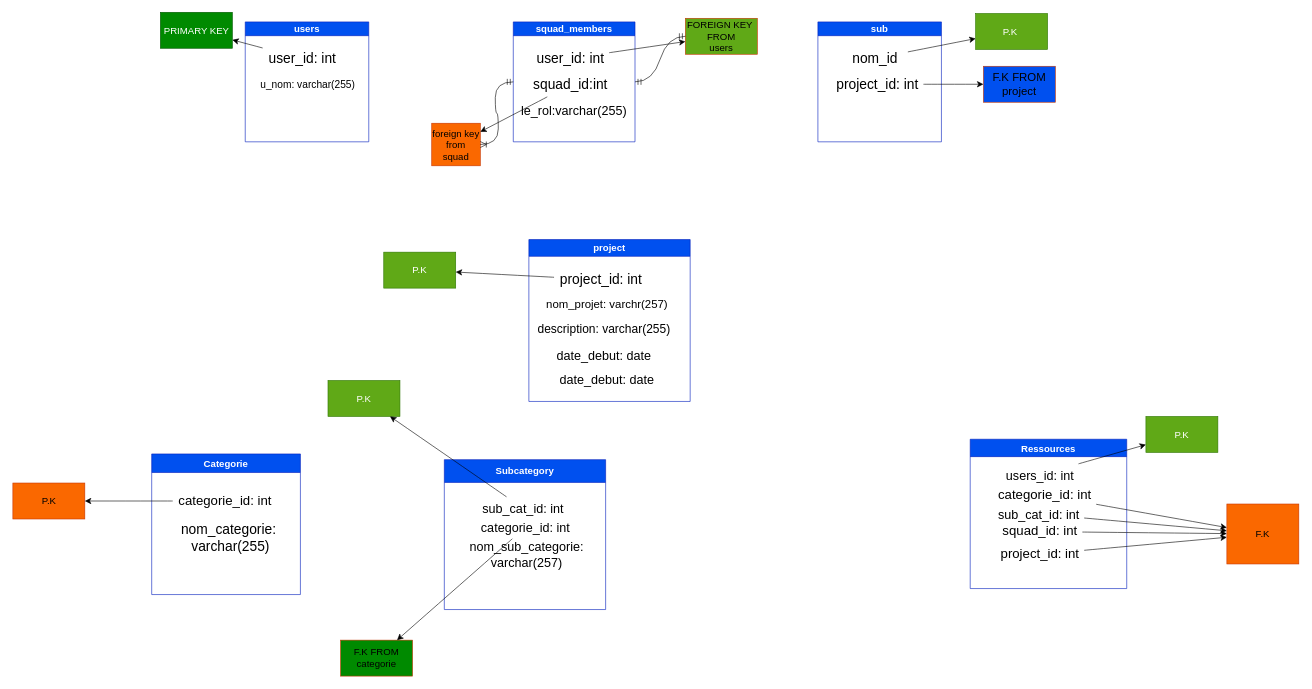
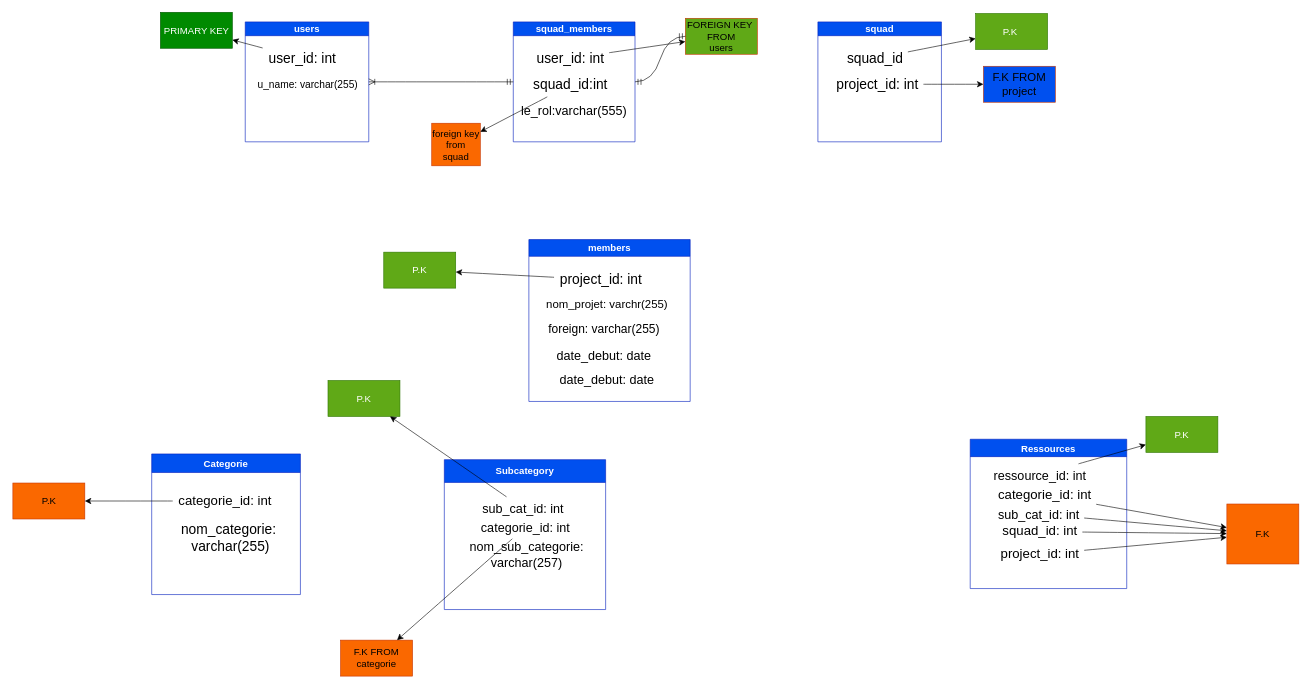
node "sub": label "sub" -> "squad"
node "nom_id": label "nom_id" -> "squad_id"
node "u_nom: varchar(255)": label "u_nom: varchar(255)" -> "u_name: varchar(255)"
node "le_rol:varchar(255)": label "le_rol:varchar(255)" -> "le_rol:varchar(555)"
edge "squad_members" -- "foreign key from squad": now "squad_members" -- "users"
node "project": label "project" -> "members"
node "nom_projet: varchr(257)": label "nom_projet: varchr(257)" -> "nom_projet: varchr(255)"
node "description: varchar(255)": label "description: varchar(255)" -> "foreign: varchar(255)"
node "users_id: int": label "users_id: int" -> "ressource_id: int"
node "F.K FROM categorie": fillcolor #008a00 -> #fa6800
